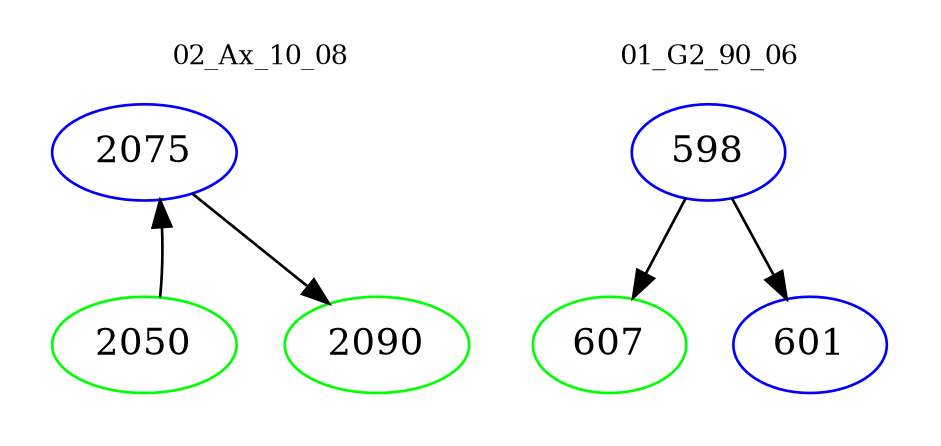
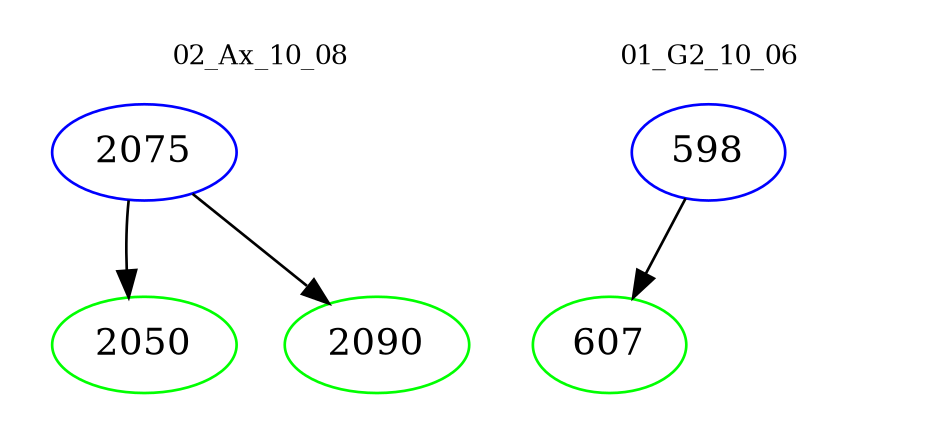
cluster "01_G2_90_06": label "01_G2_90_06" -> "01_G2_10_06"
edge "2050" -> "2075": reversed
node "601": removed
